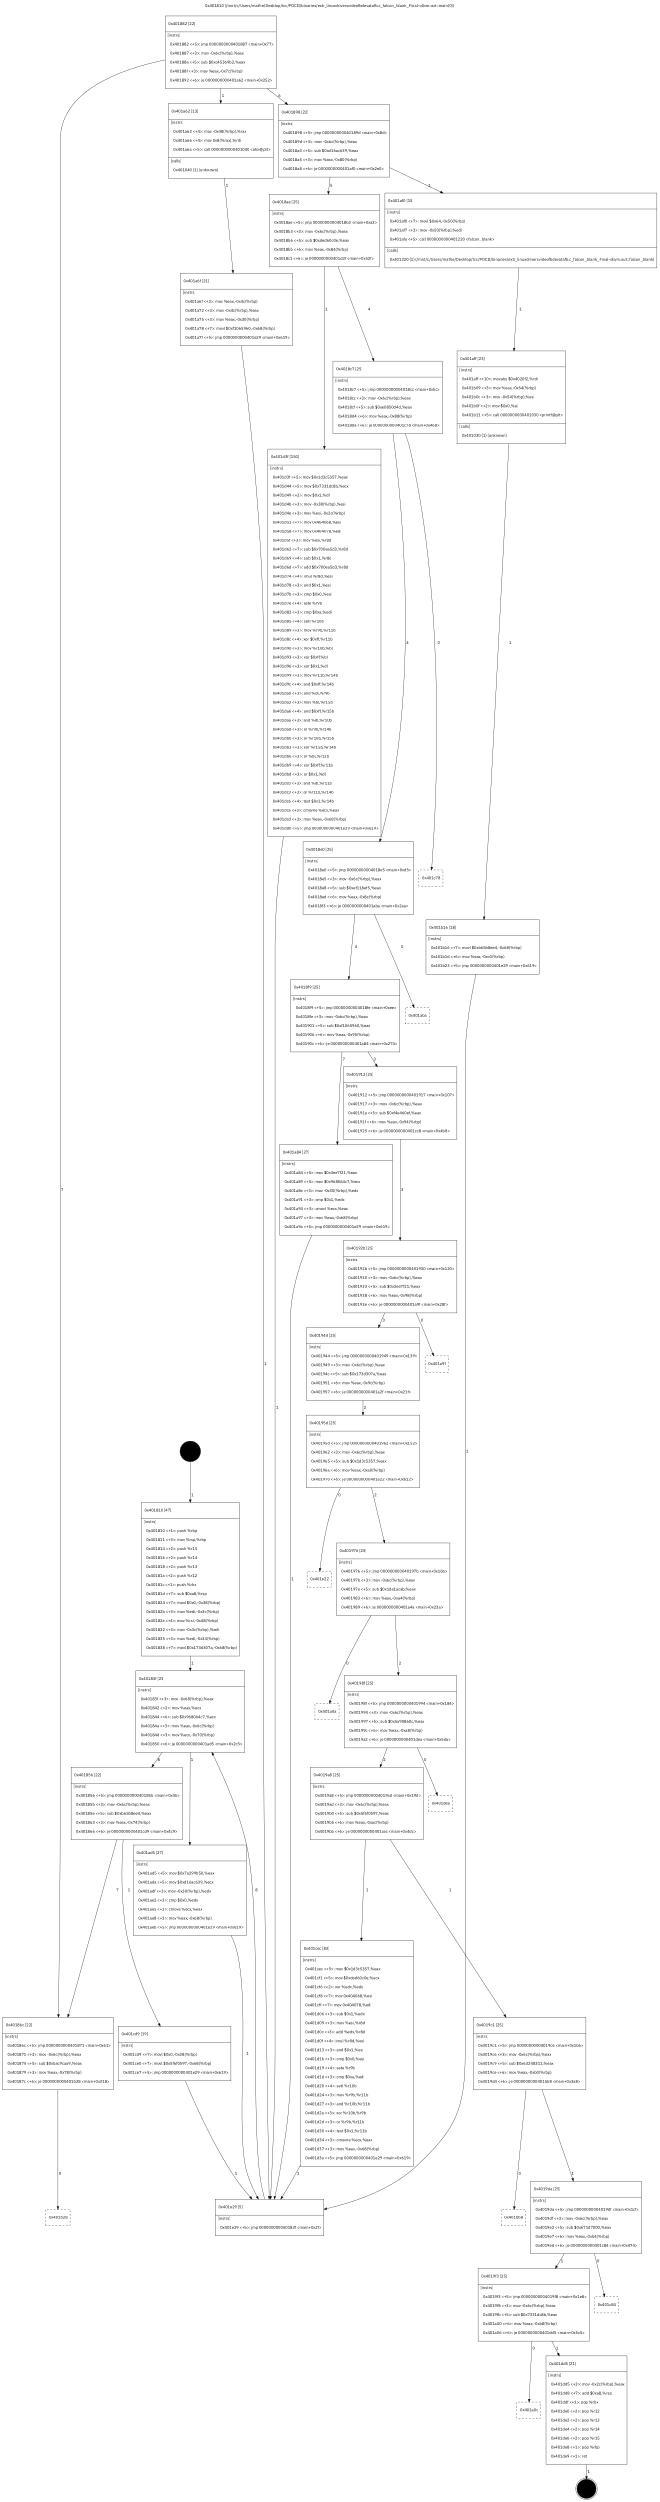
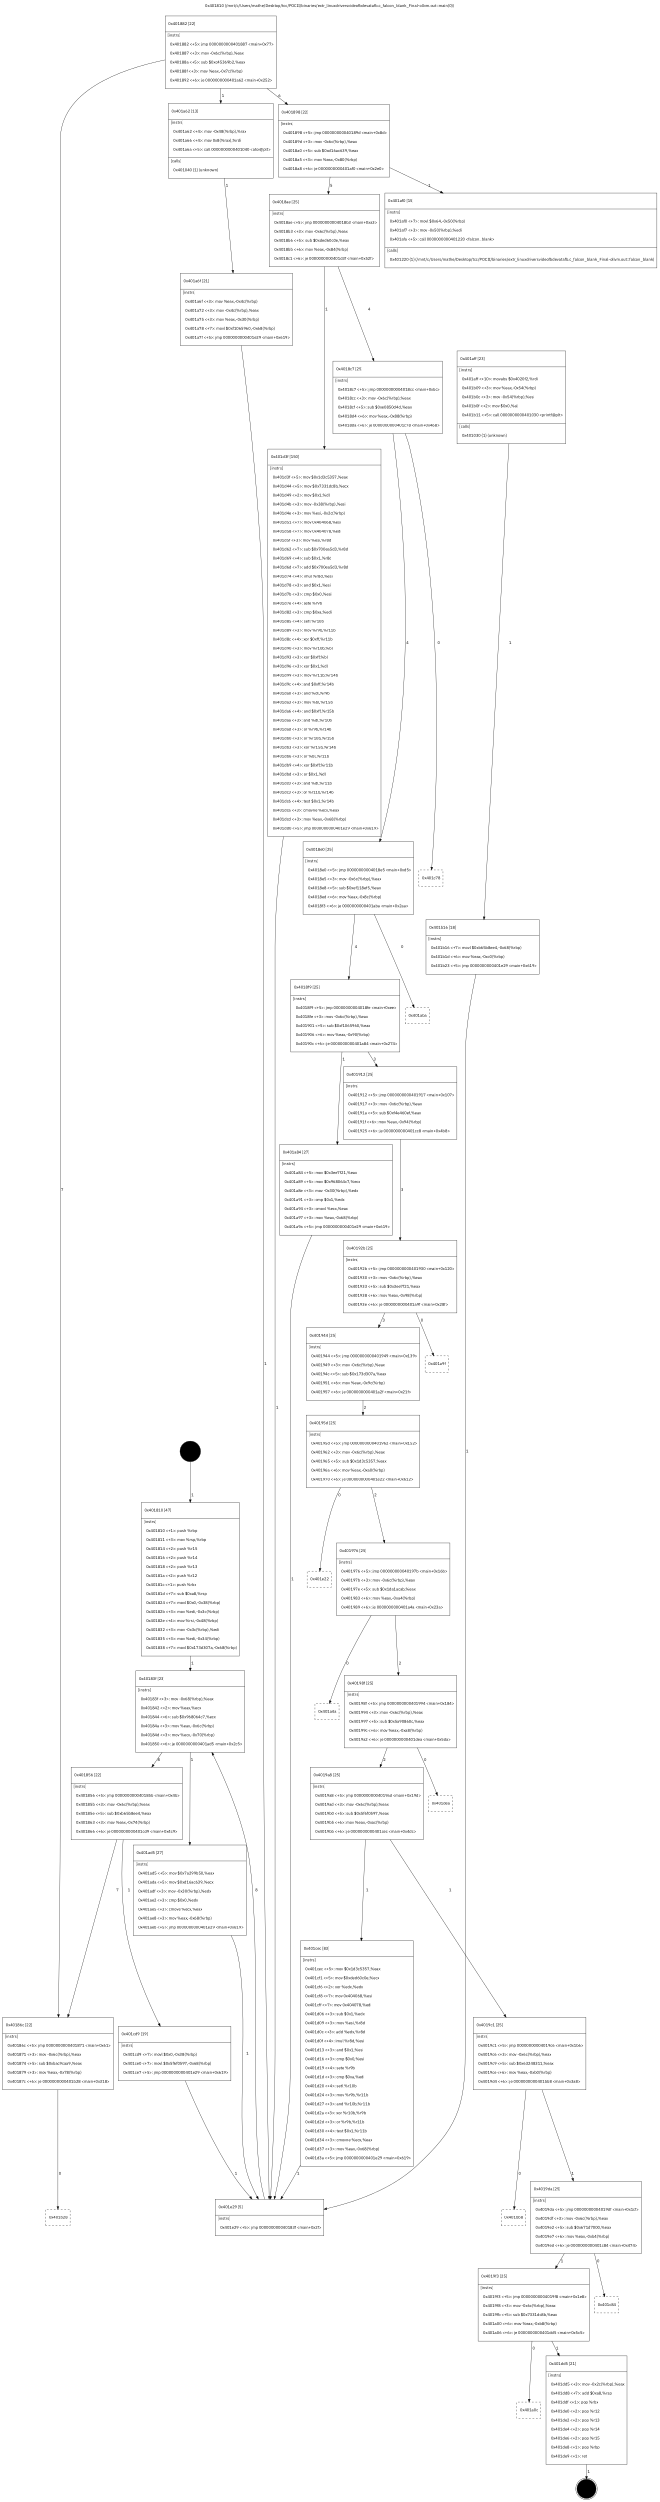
edge "0x401af0 [15]" -> "0x401aff [23]": removed, label "1"
edge "0x4018f9 [25]" -> "0x401a84 [27]": label " 7" -> " 1"
